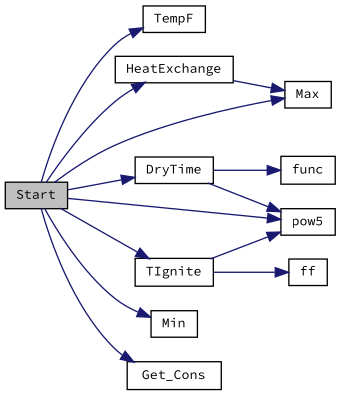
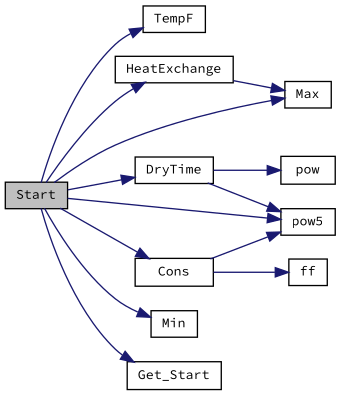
node "func": label "func" -> "pow"
node "TIgnite": label "TIgnite" -> "Cons"
node "Get_Cons": label "Get_Cons" -> "Get_Start"
